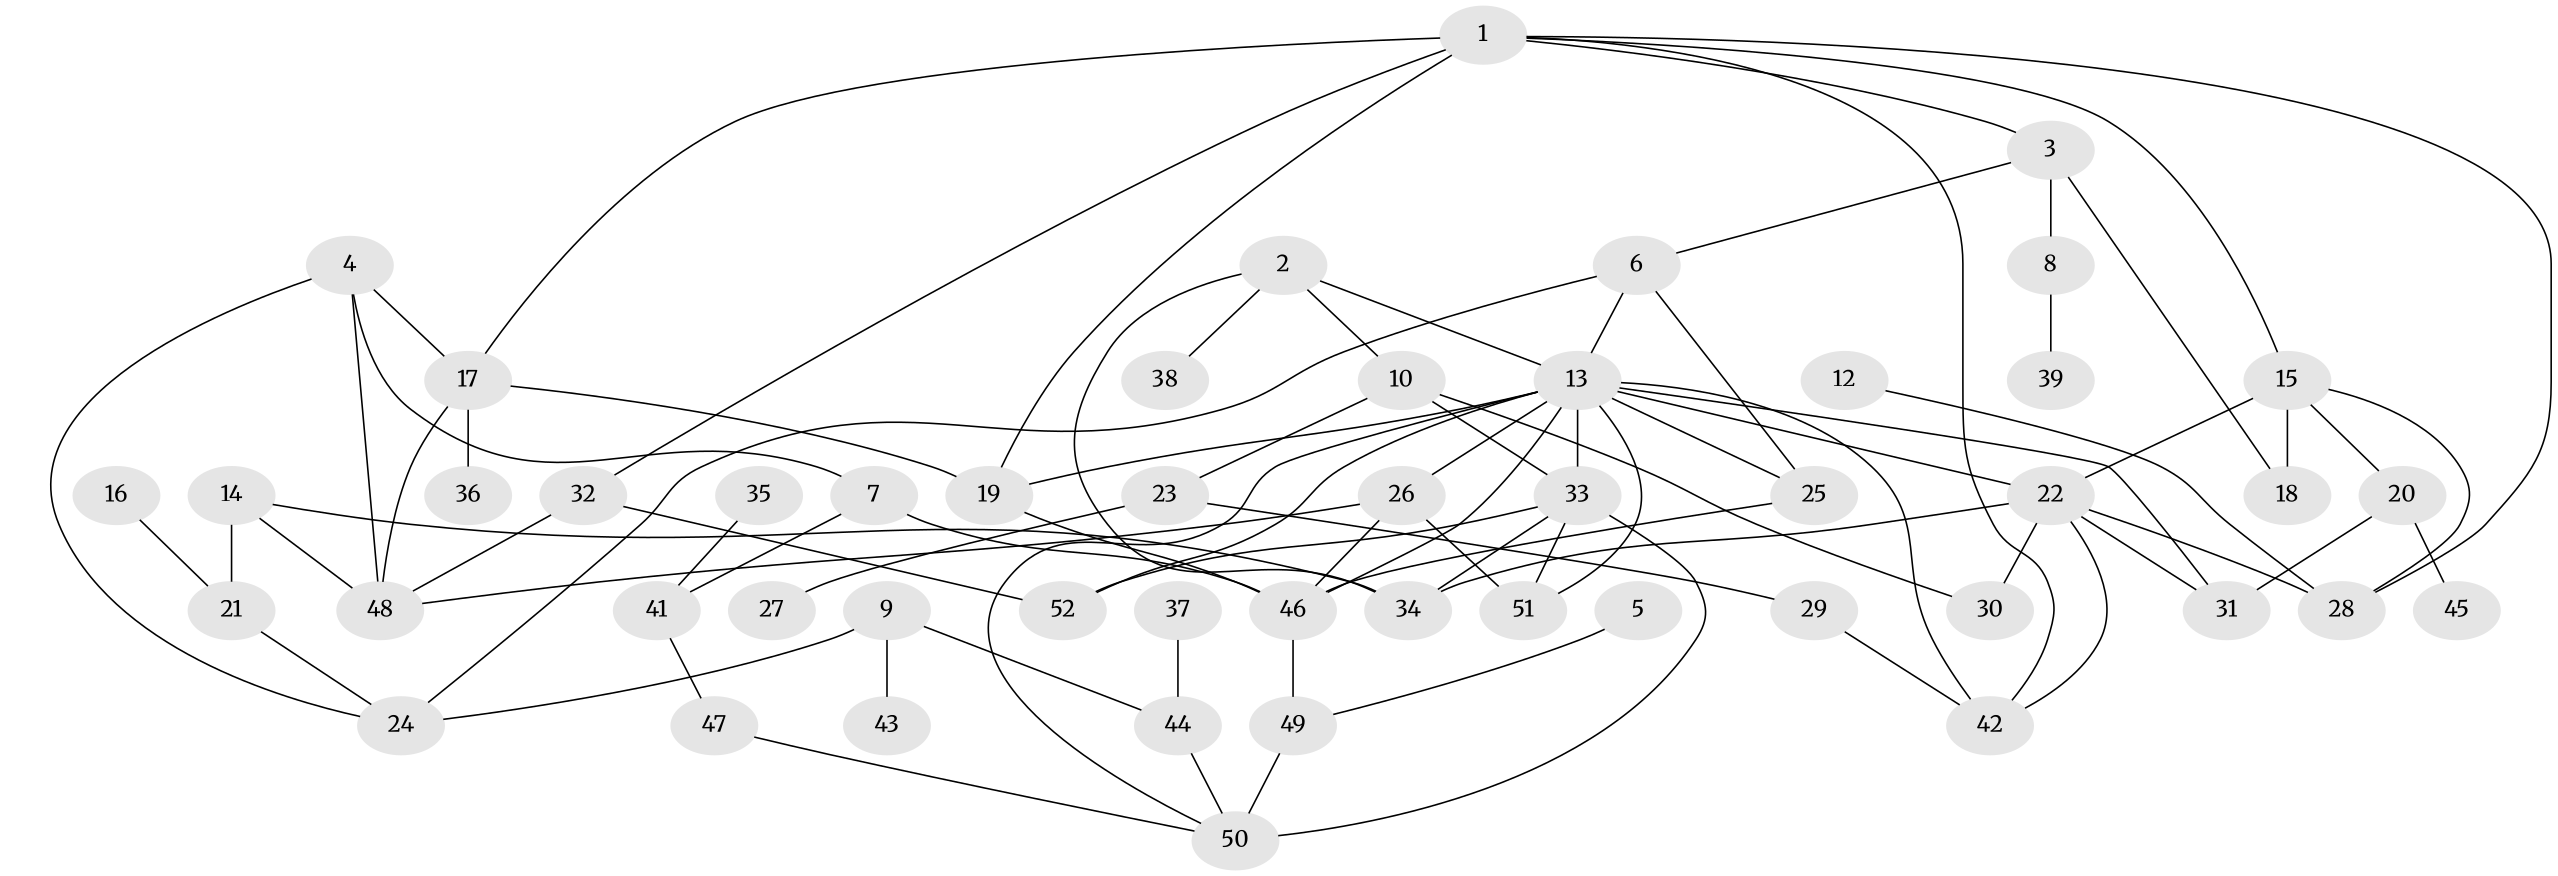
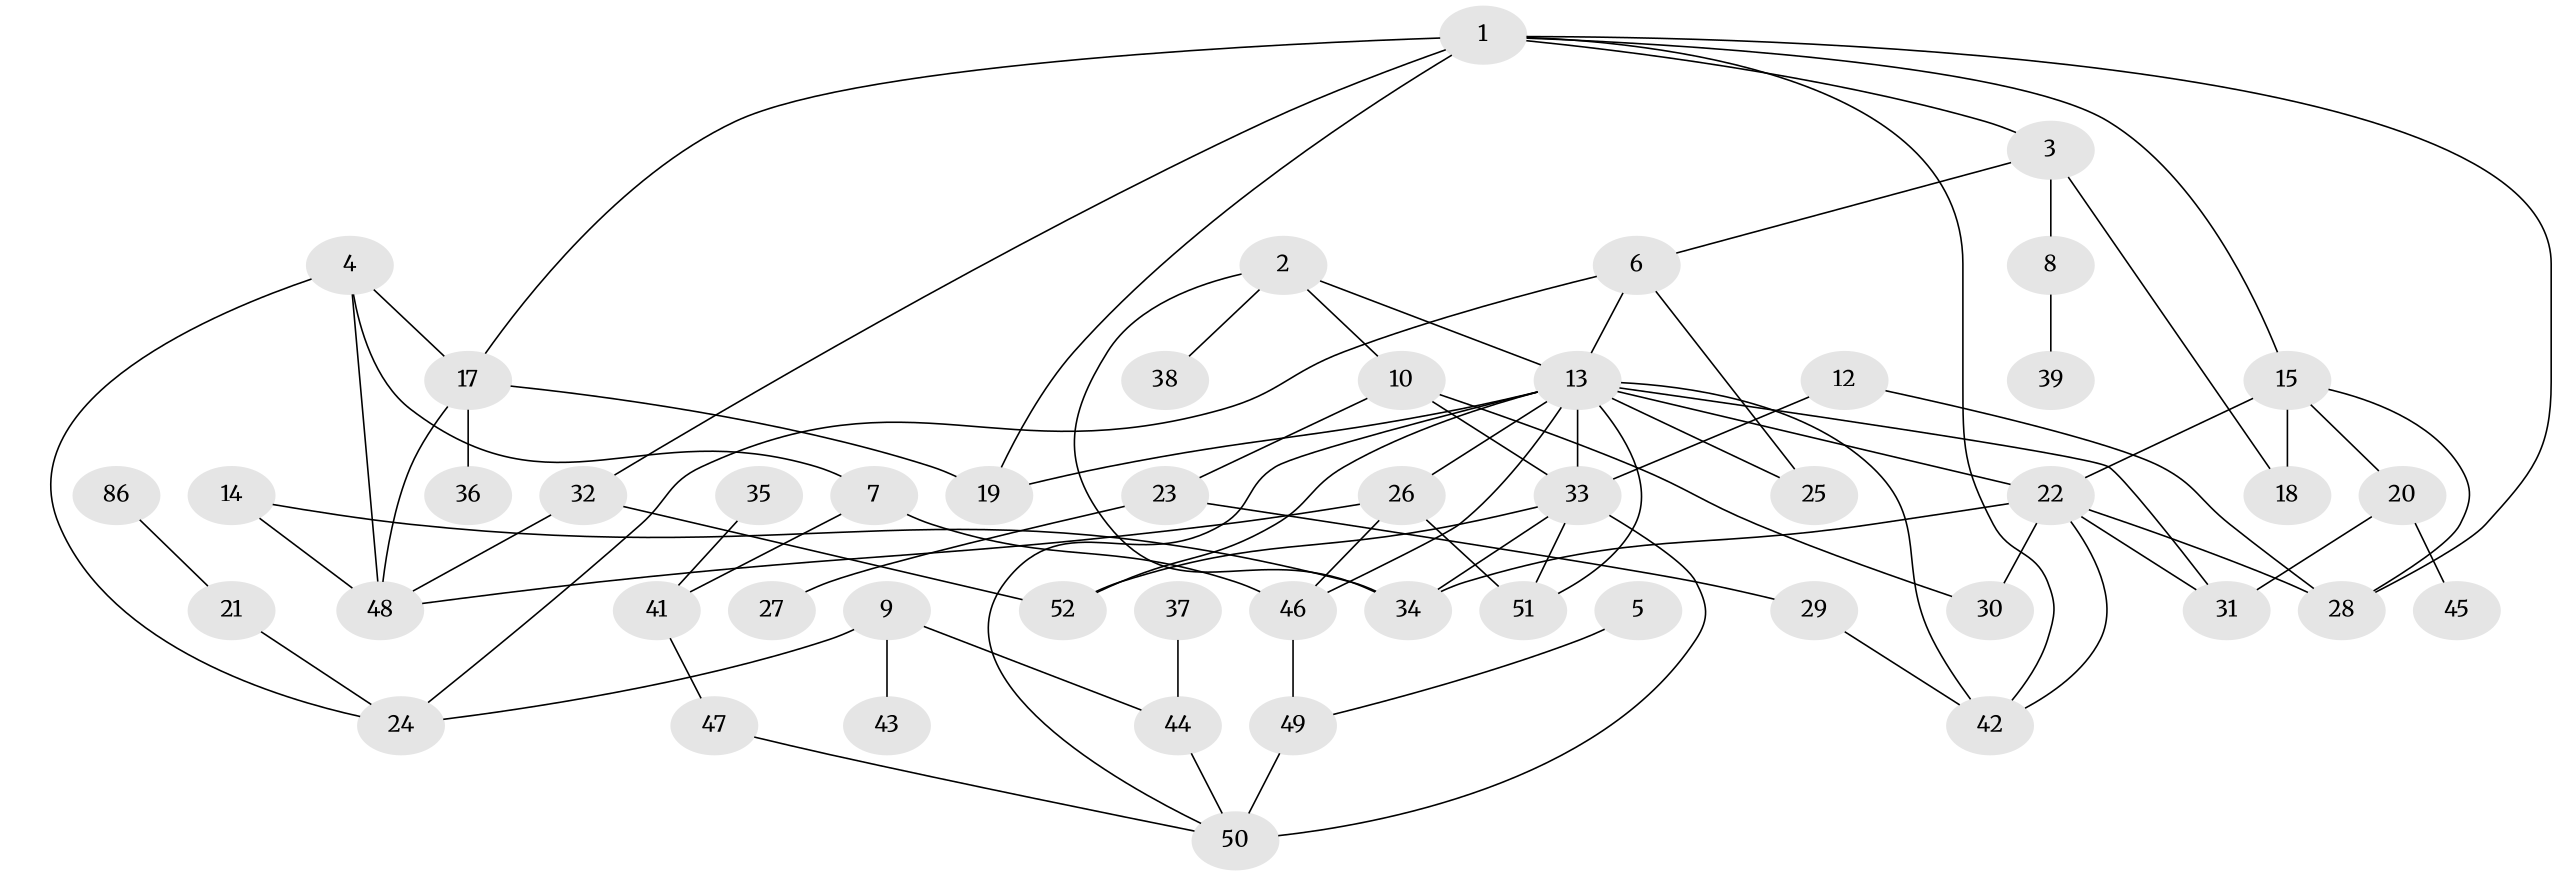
edge "12" -- "33": added
node "16": label "16" -> "86"
edge "25" -- "46": removed
edge "19" -- "46": removed
edge "14" -- "21": removed
